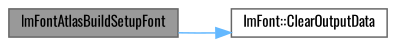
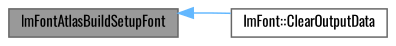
edge "ImFontAtlasBuildSetupFont" -> "ImFont::ClearOutputData": reversed
